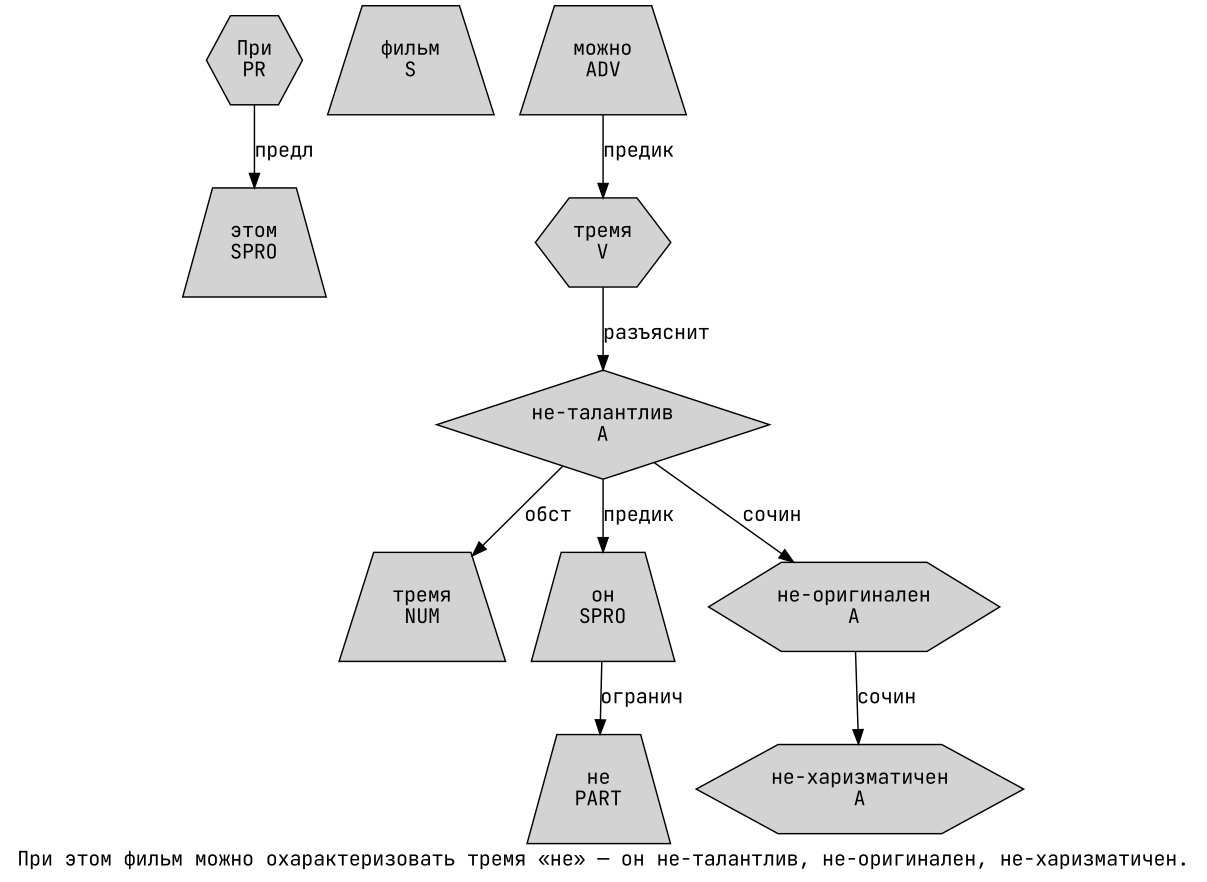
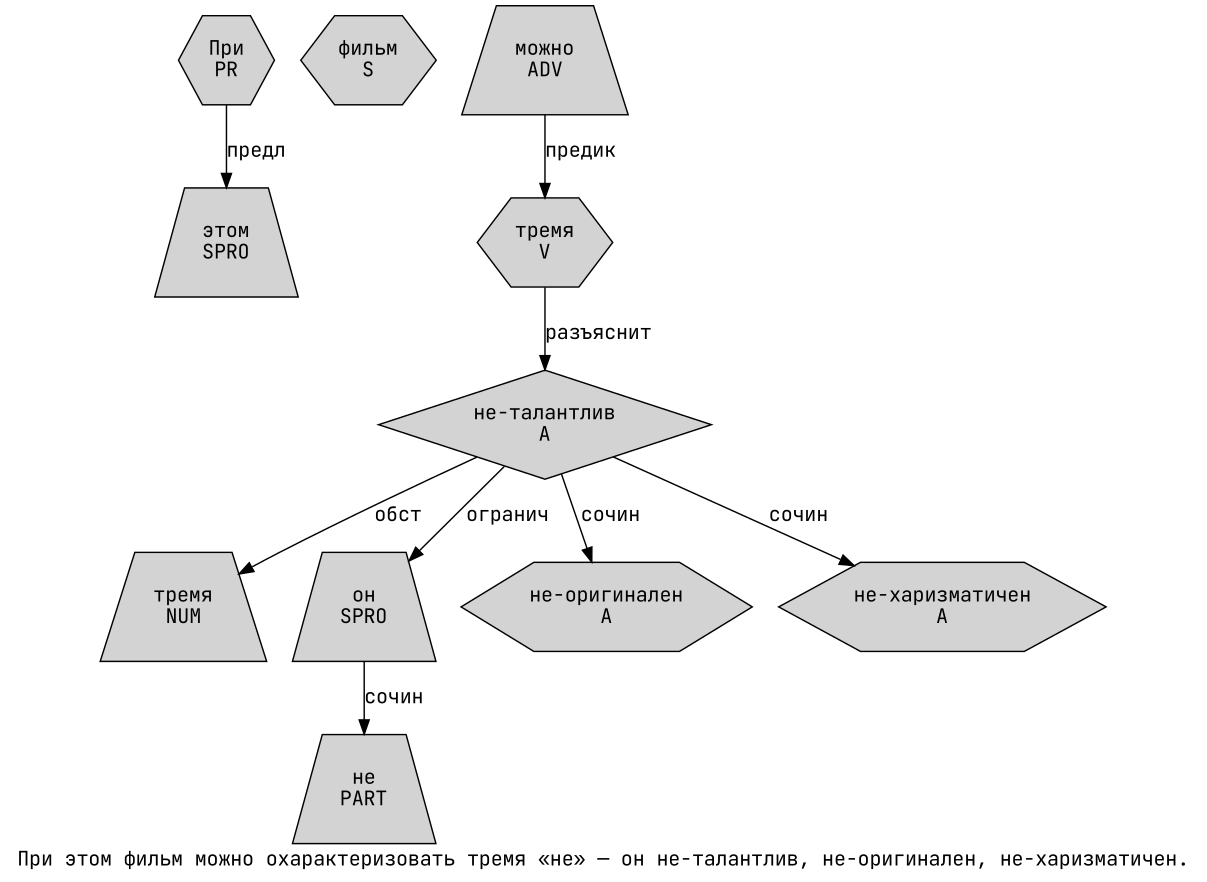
node "фильм S": shape trapezium -> hexagon
edge "не-талантлив A" -> "он SPRO": label "предик" -> "огранич"
edge "не-оригинален A" -> "не-харизматичен A": now "не-талантлив A" -> "не-харизматичен A"
edge "он SPRO" -> "не PART": label "огранич" -> "сочин"
